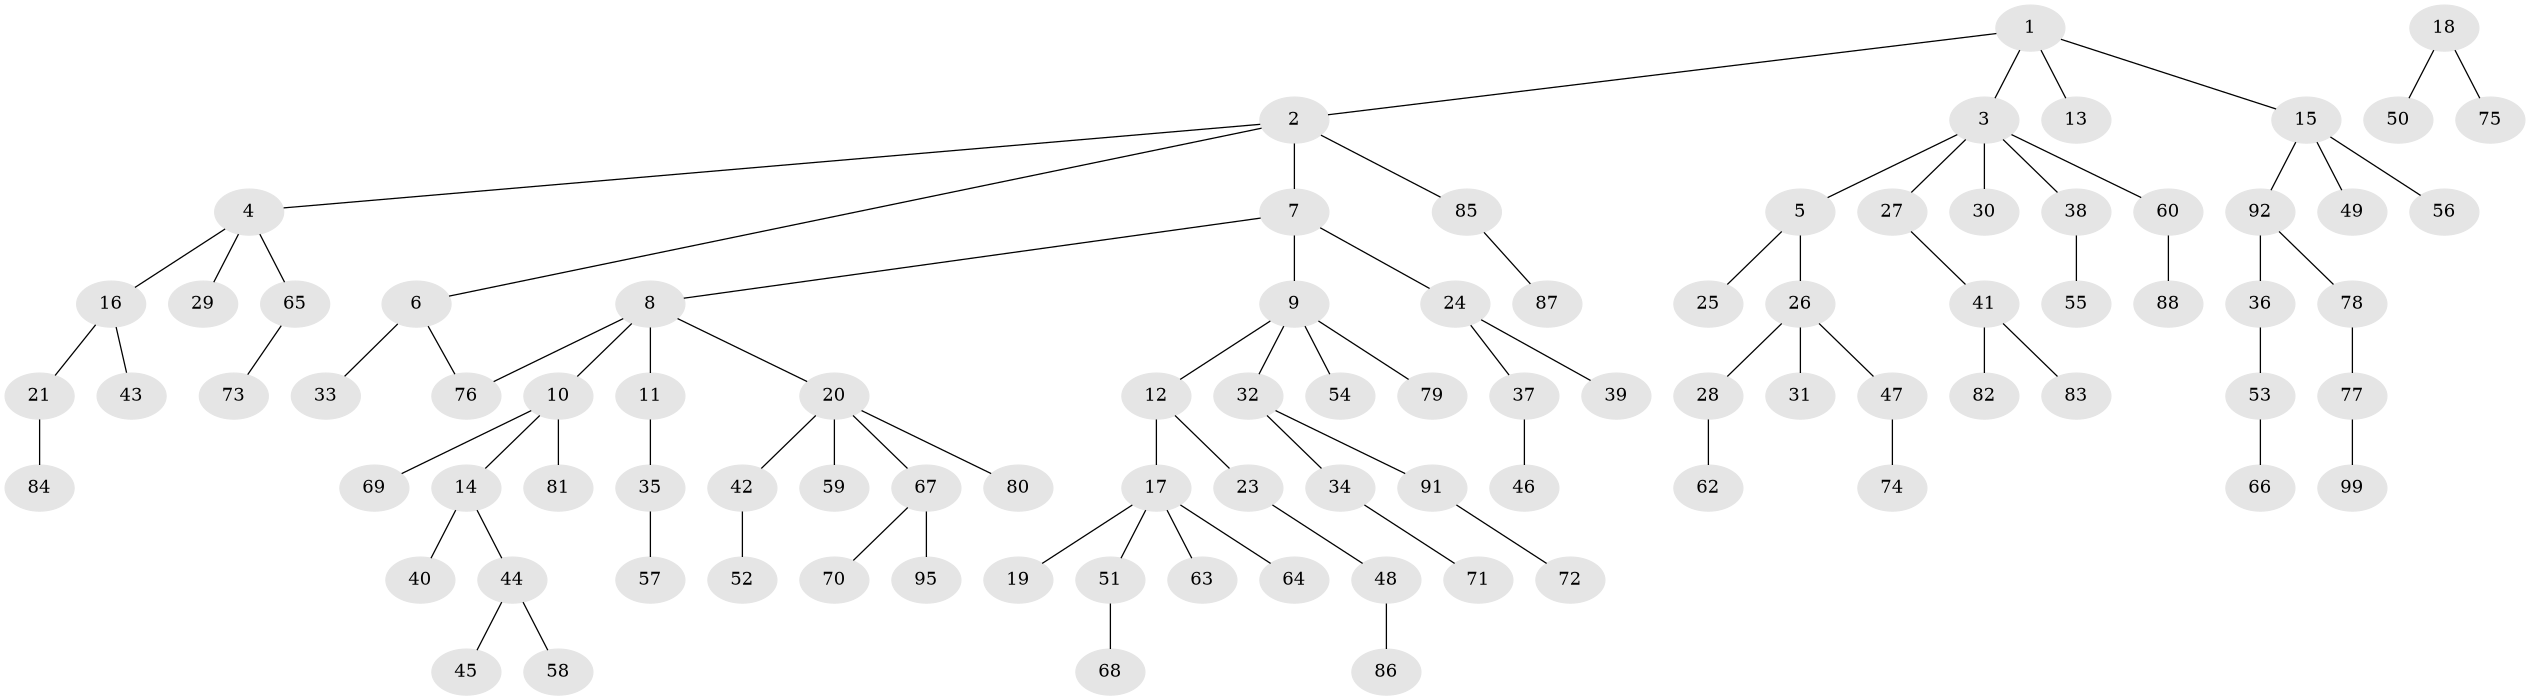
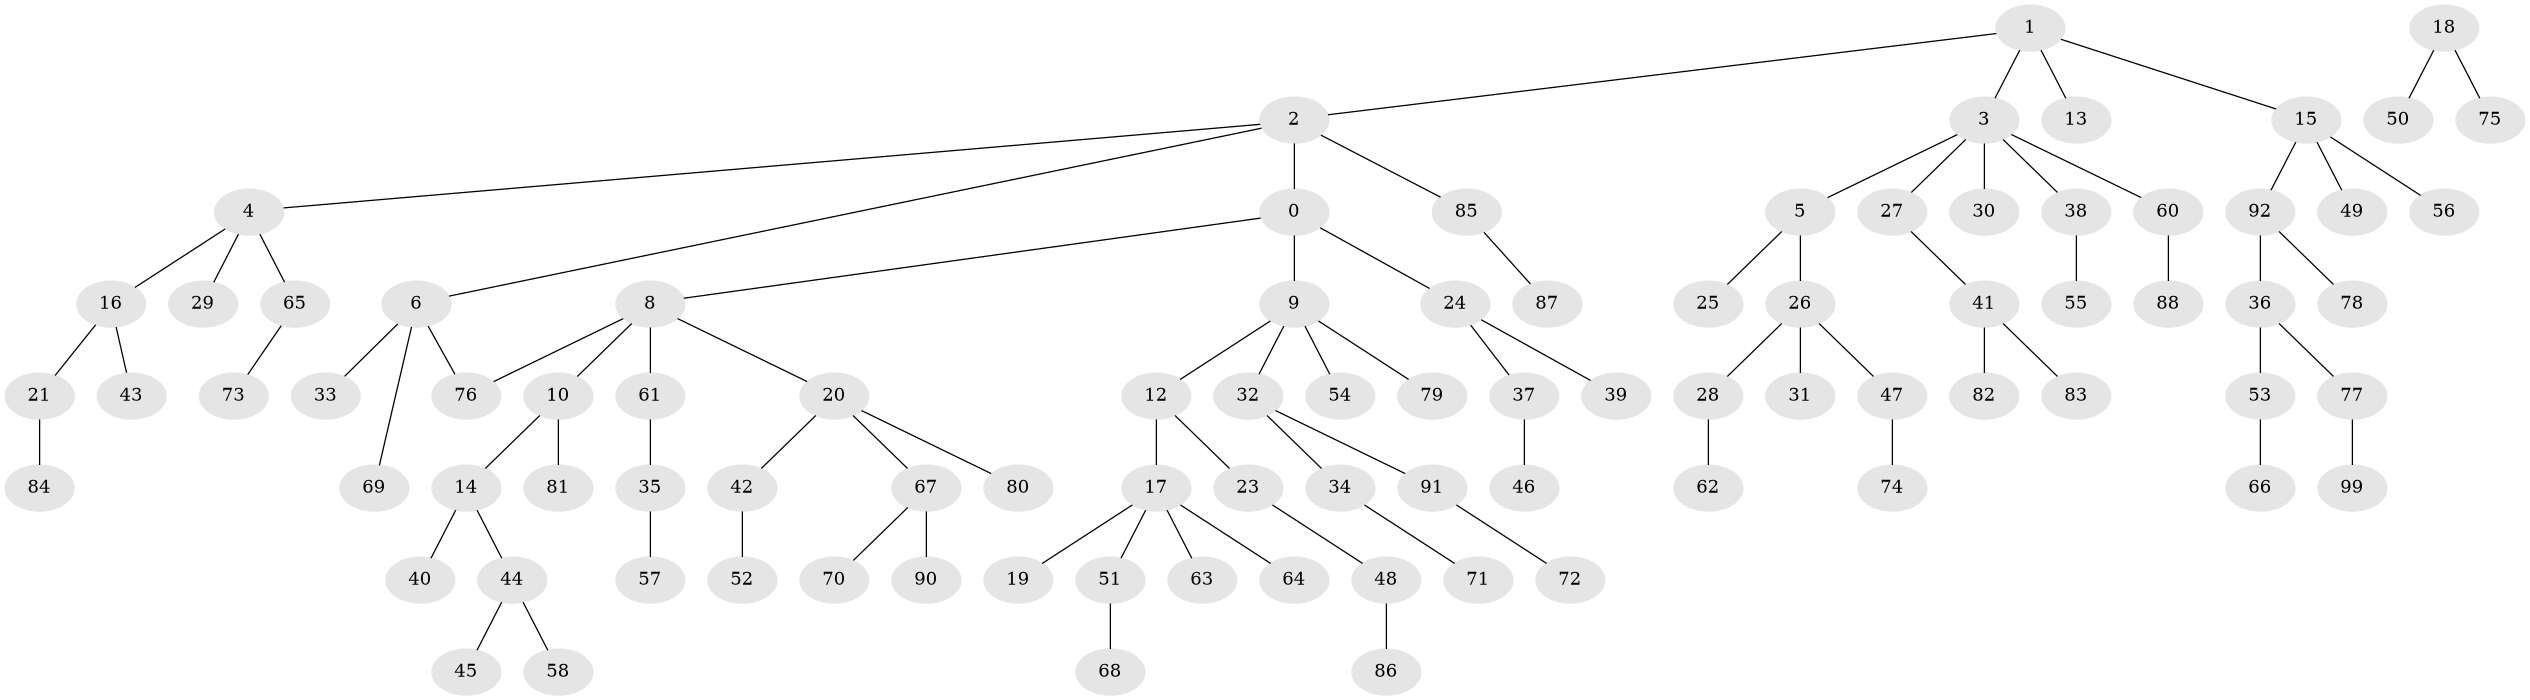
node "7": label "7" -> "0"
edge "78" -- "77": now "36" -- "77"
node "11": label "11" -> "61"
edge "10" -- "69": now "6" -- "69"
node "59": removed
node "95": label "95" -> "90"
